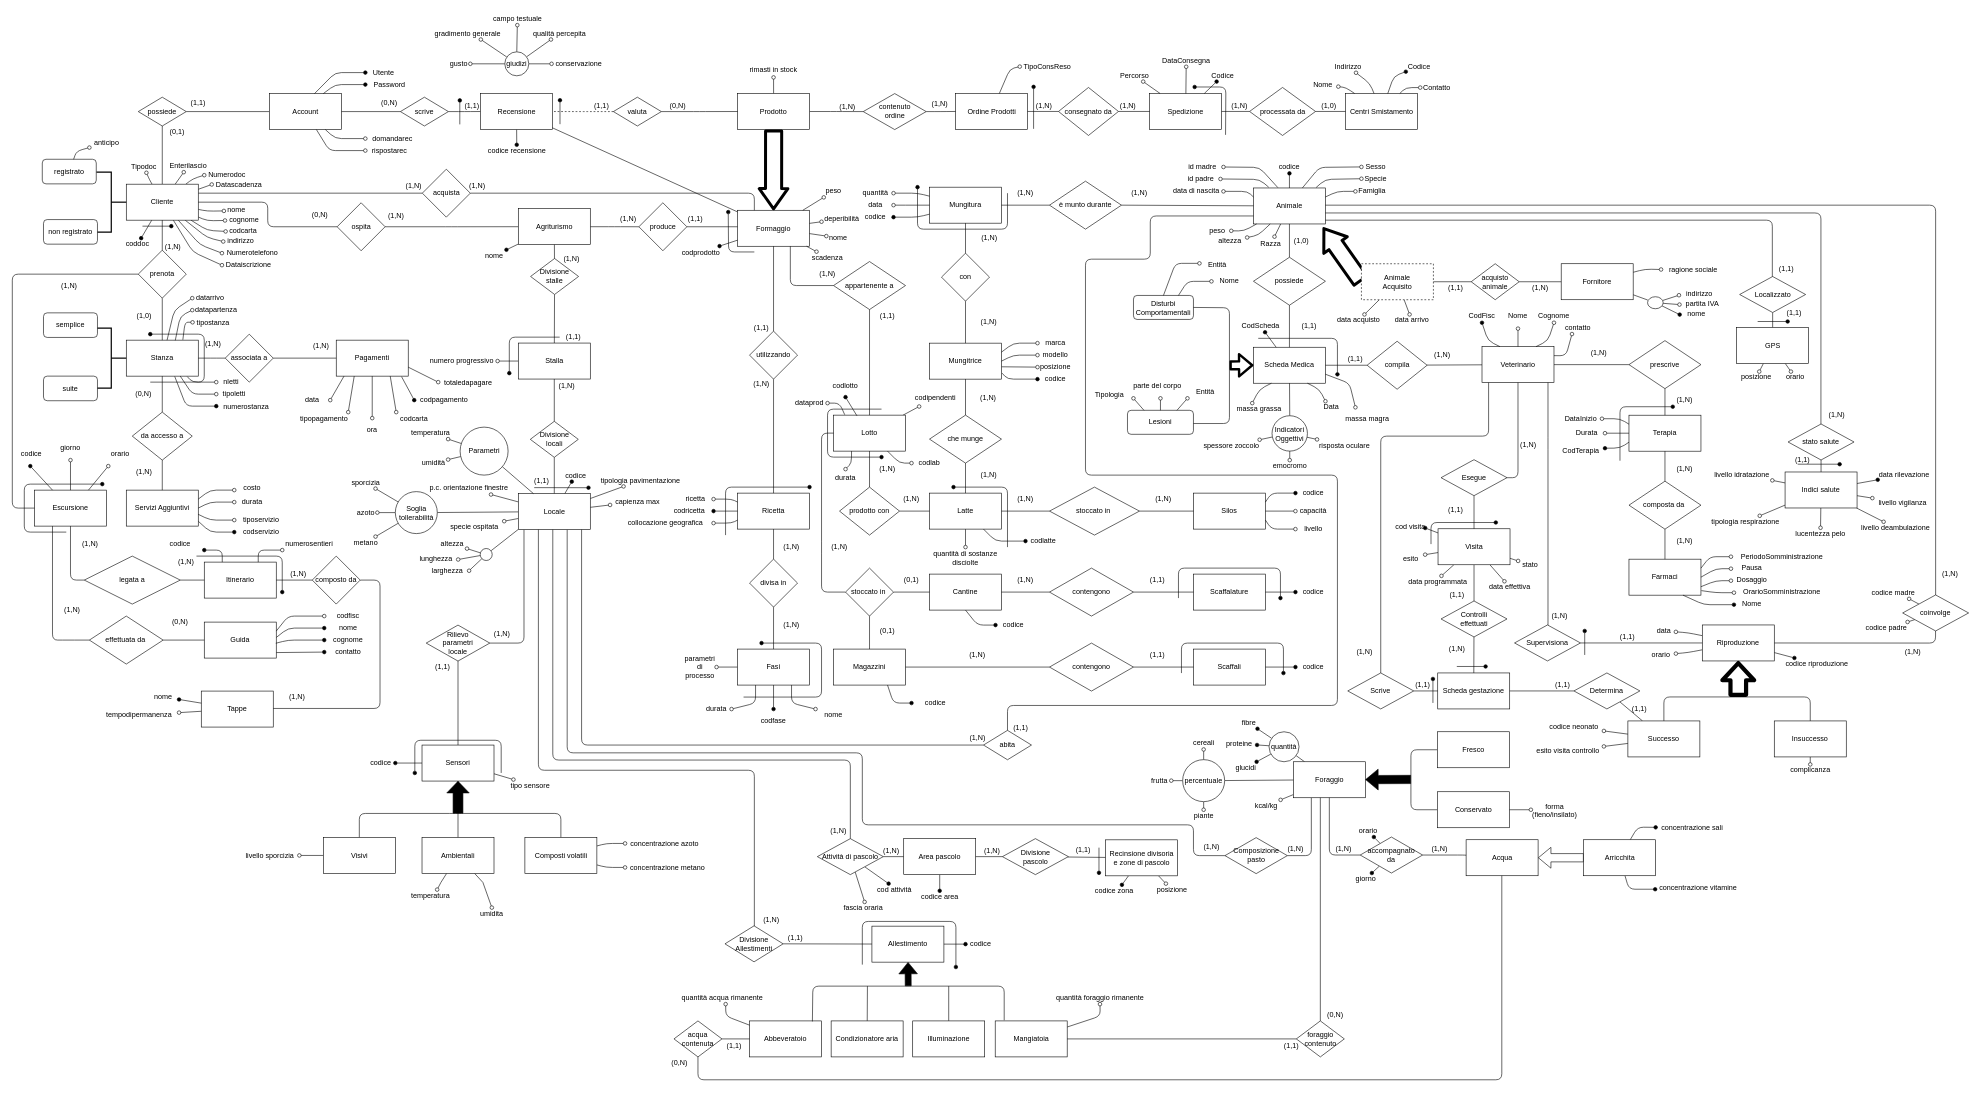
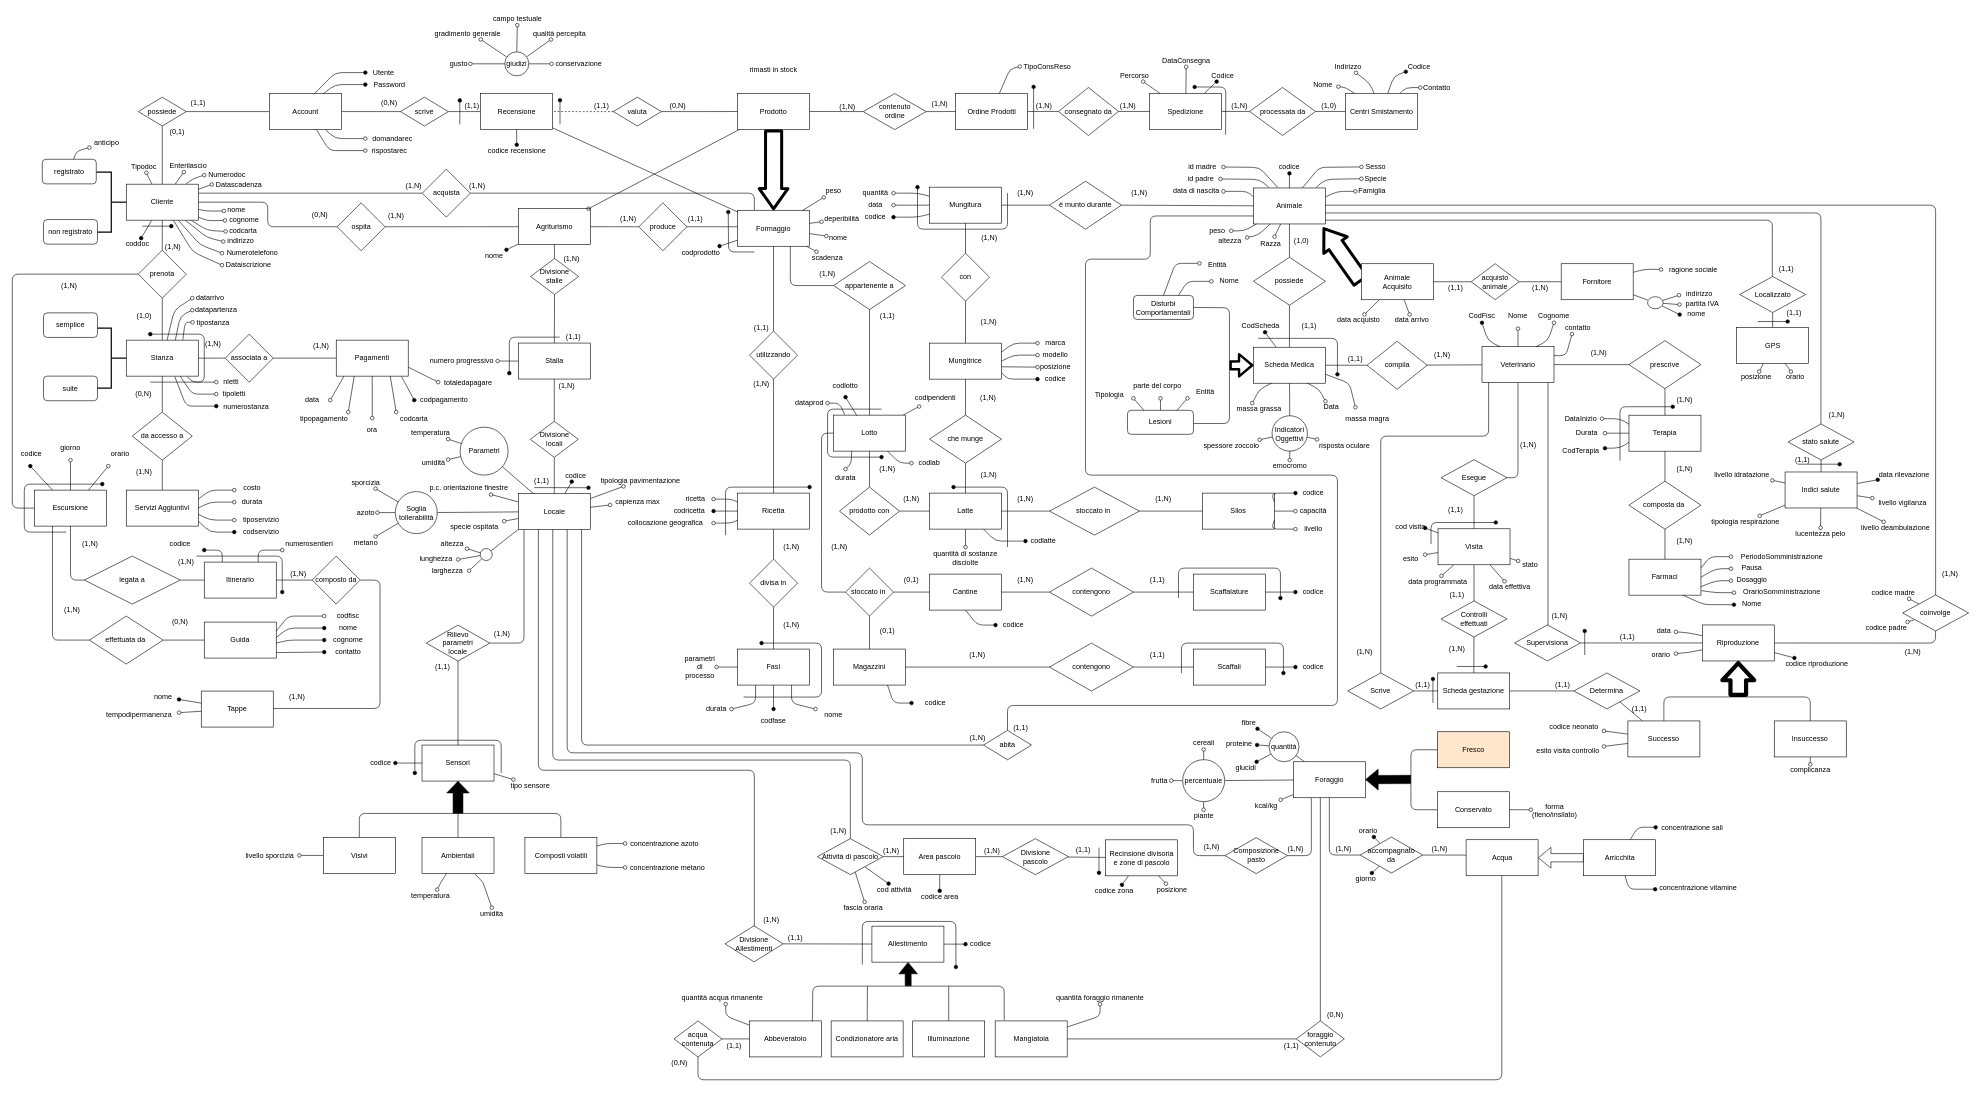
edge "Prodotto" -> "rimasti in stock": now "Prodotto" -> "Agriturismo"
node "Animale Acquisito": style dashed -> solid
node "Silos": moved (1230, 511) -> (1239, 511)
node "Fresco": fillcolor #ffffff -> #ffe6cc
